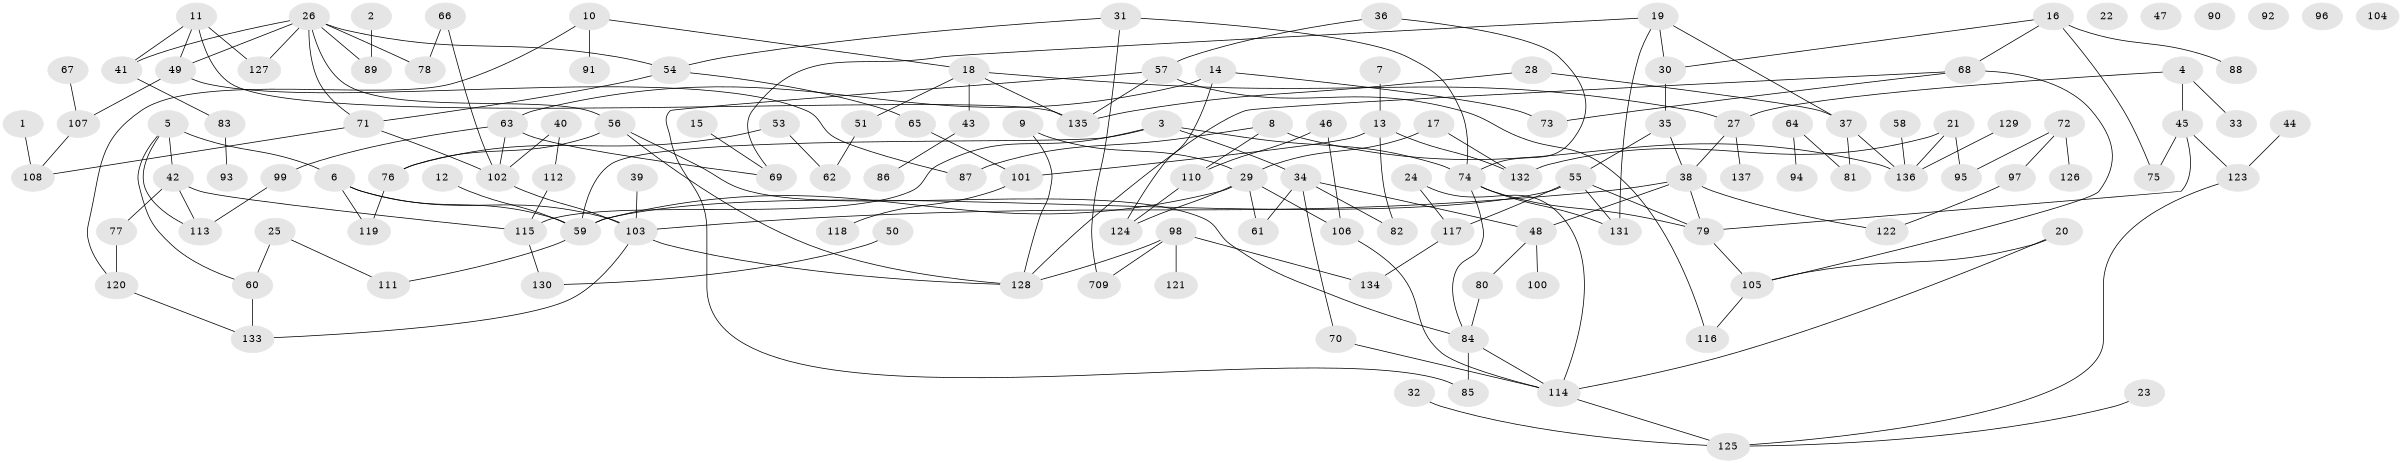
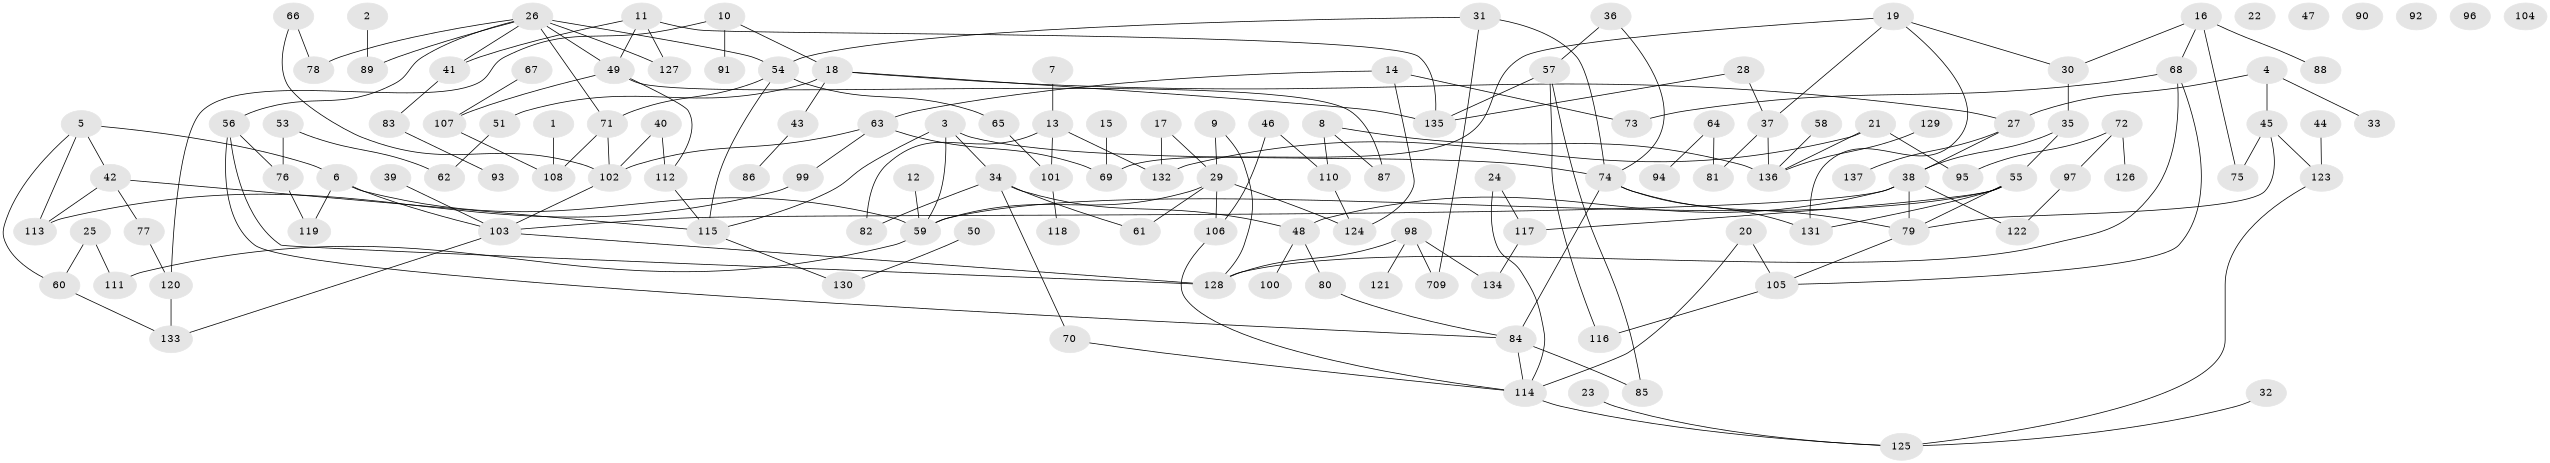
edge "49" -- "112": added
edge "54" -- "115": added
